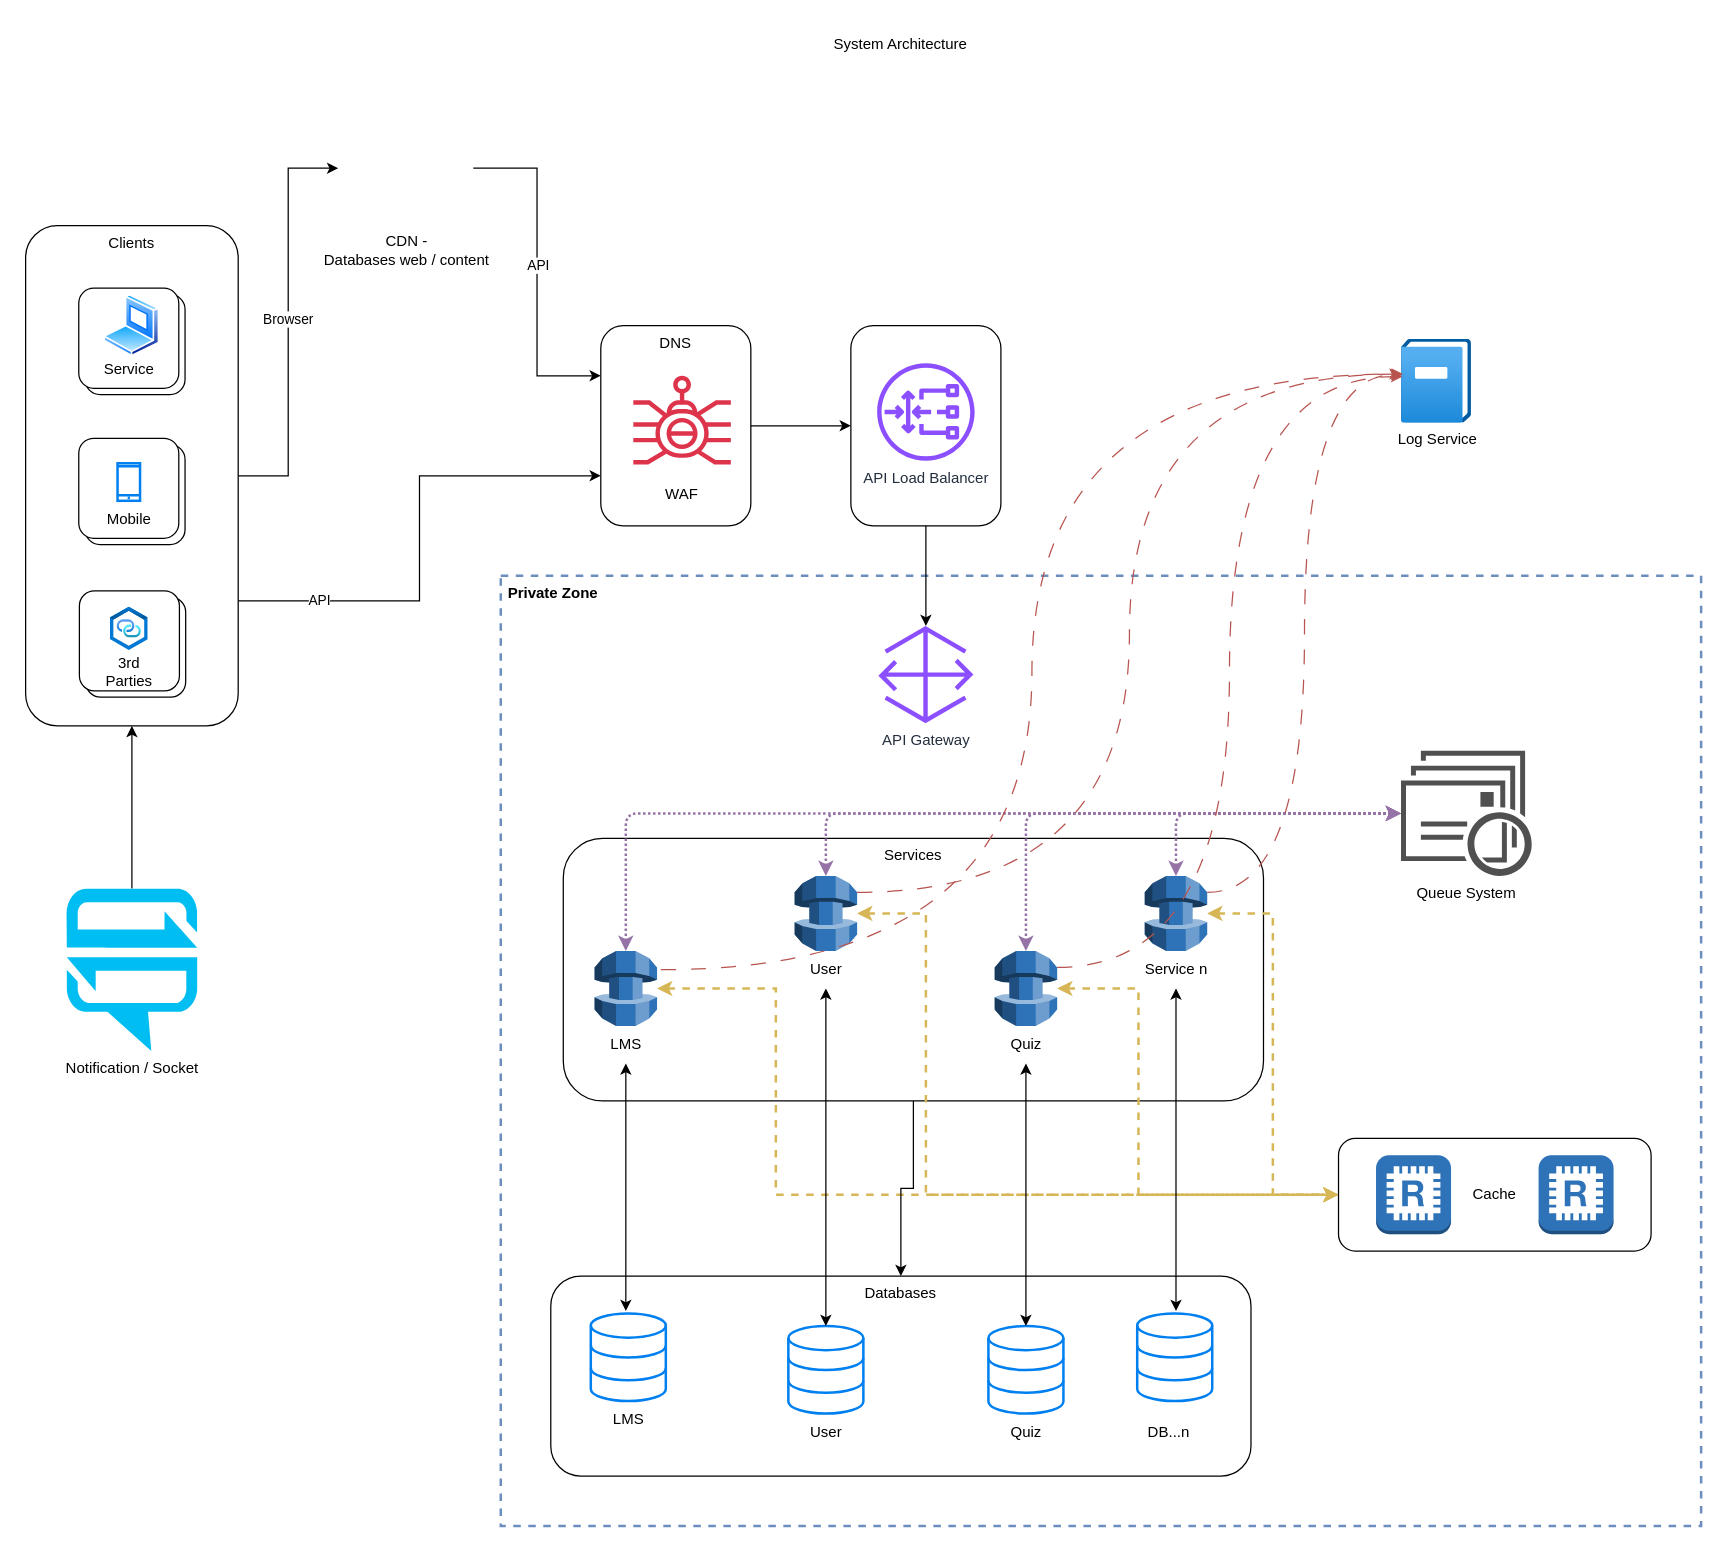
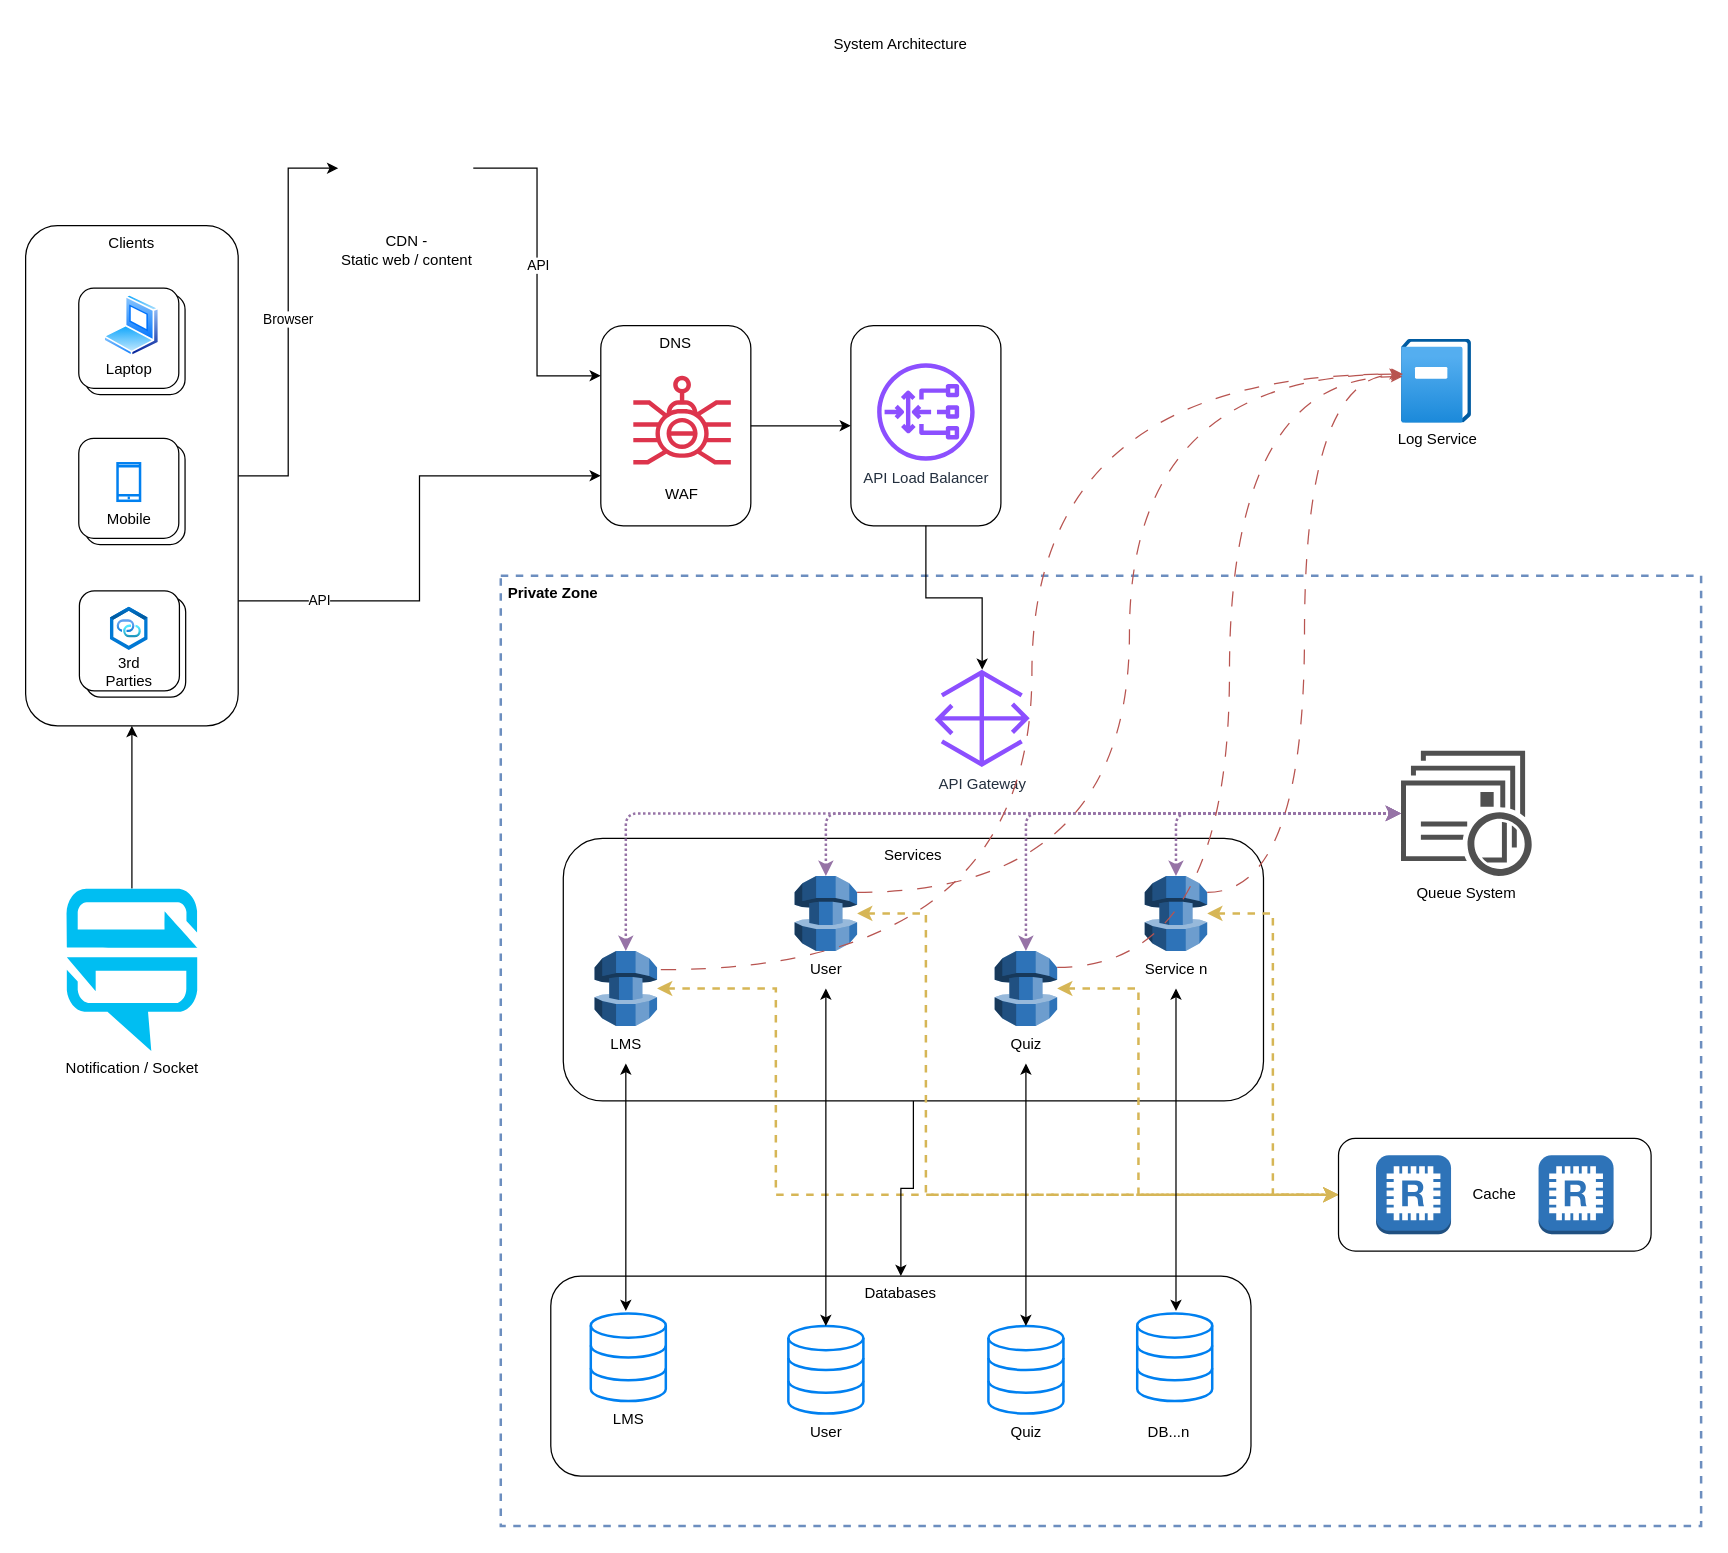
node "CDN - Databases web / content": label "CDN - Databases web / content" -> "CDN - Static web / content"
node "Service": label "Service" -> "Laptop"
node "API Gateway": moved (926, 674) -> (982, 718)
